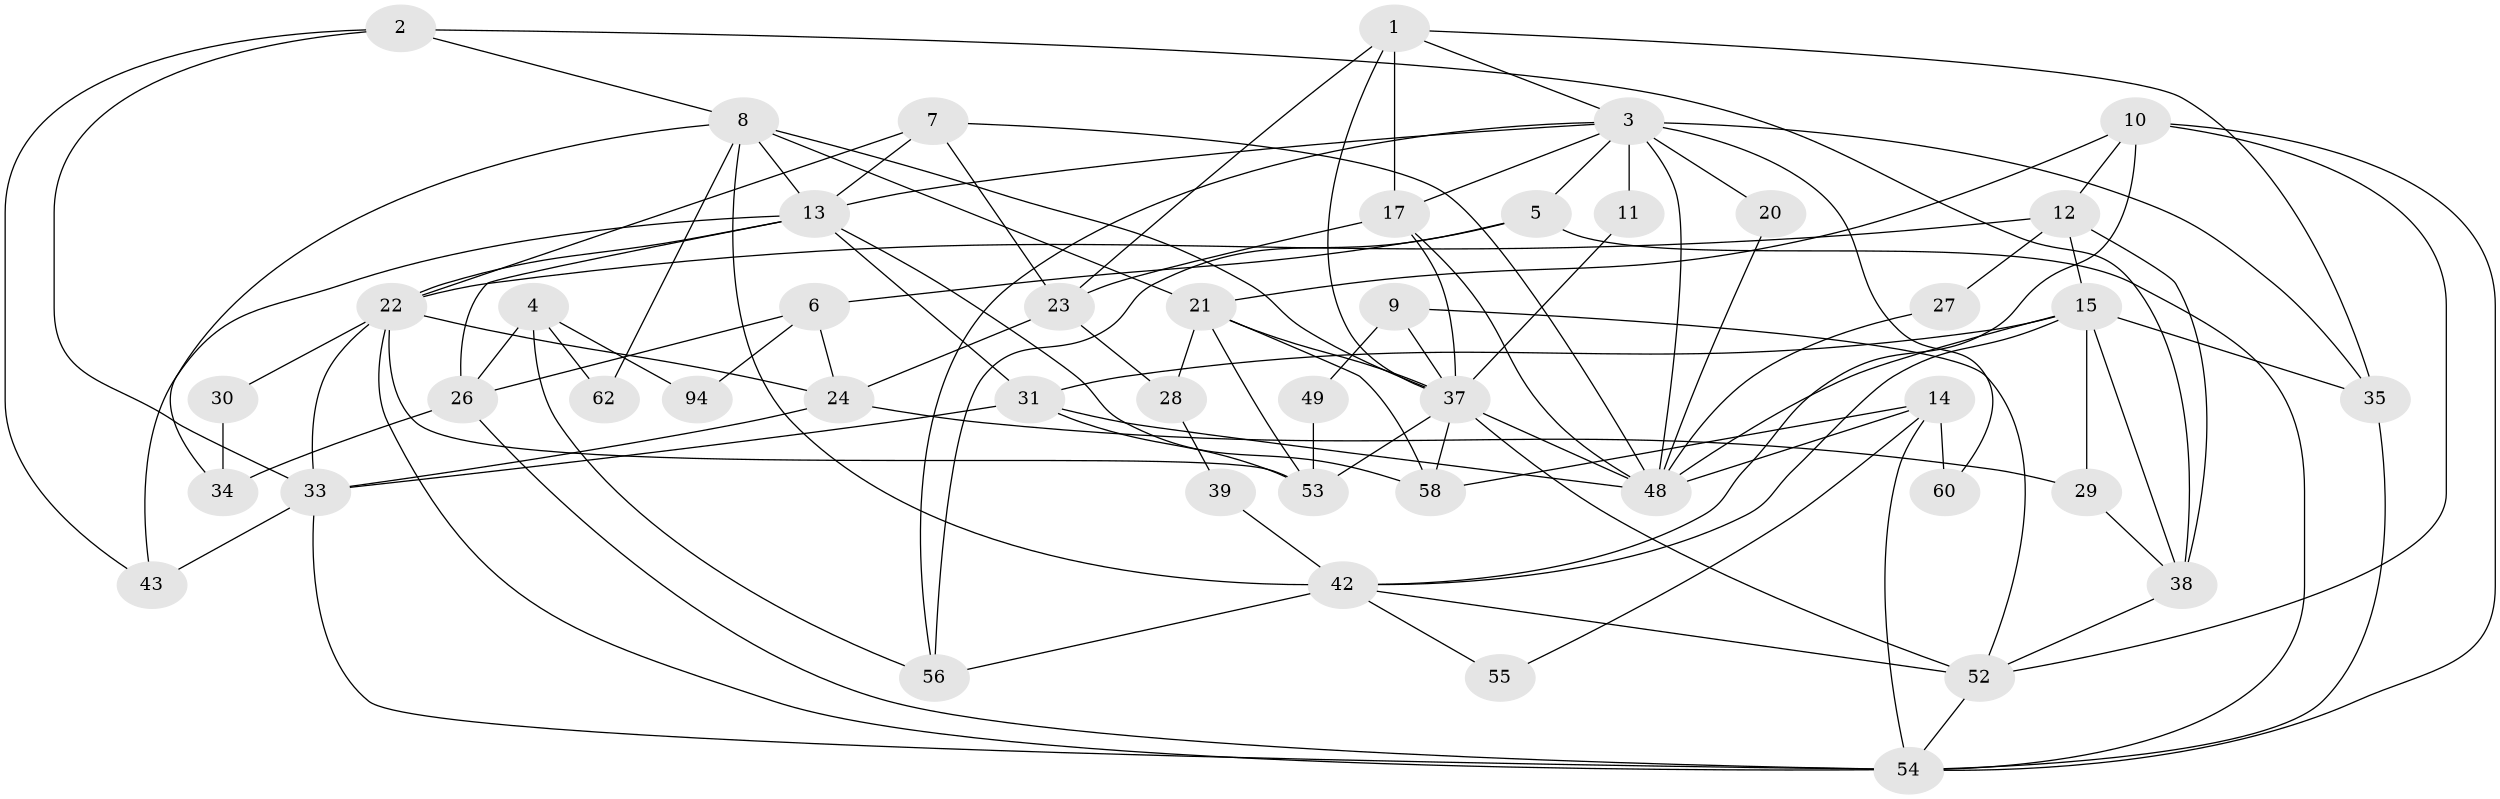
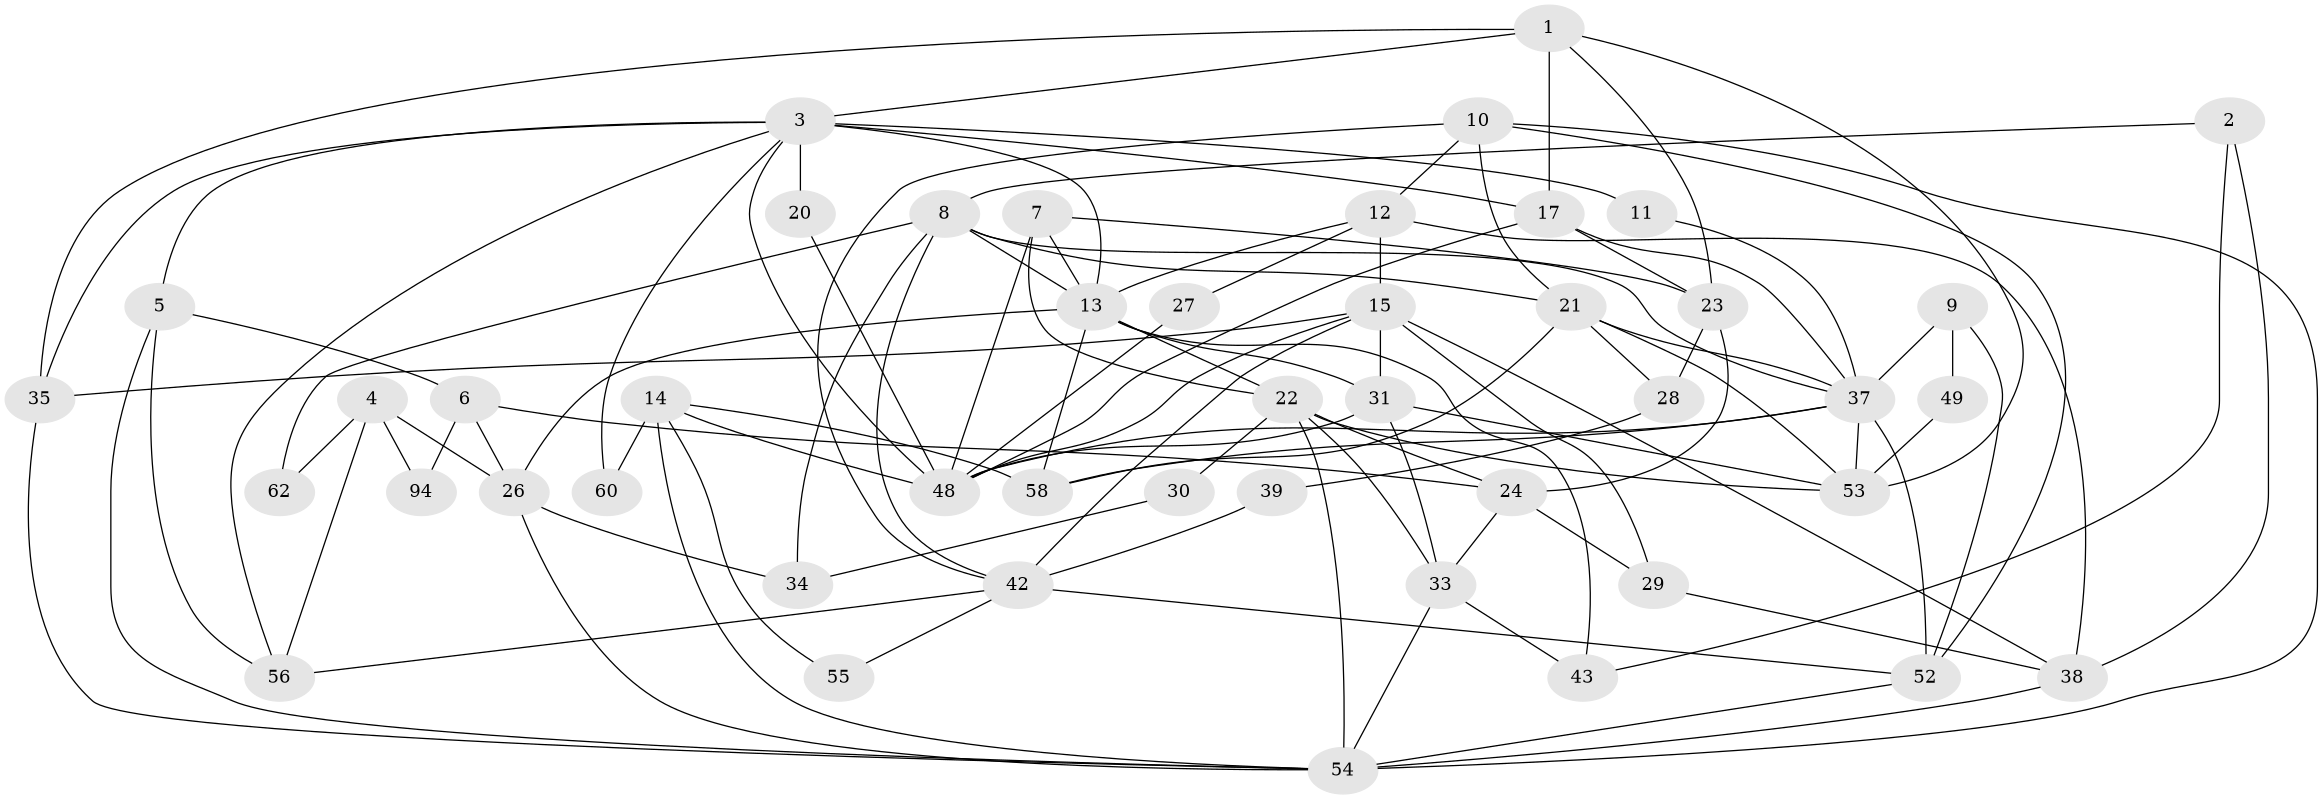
edge "2" -- "33": removed
edge "1" -- "37": now "1" -- "53"
edge "12" -- "22": now "12" -- "13"
edge "38" -- "52": now "38" -- "54"
